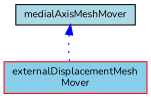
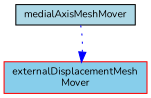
edge "externalDisplacementMesh Mover" -> "medialAxisMeshMover": reversed
